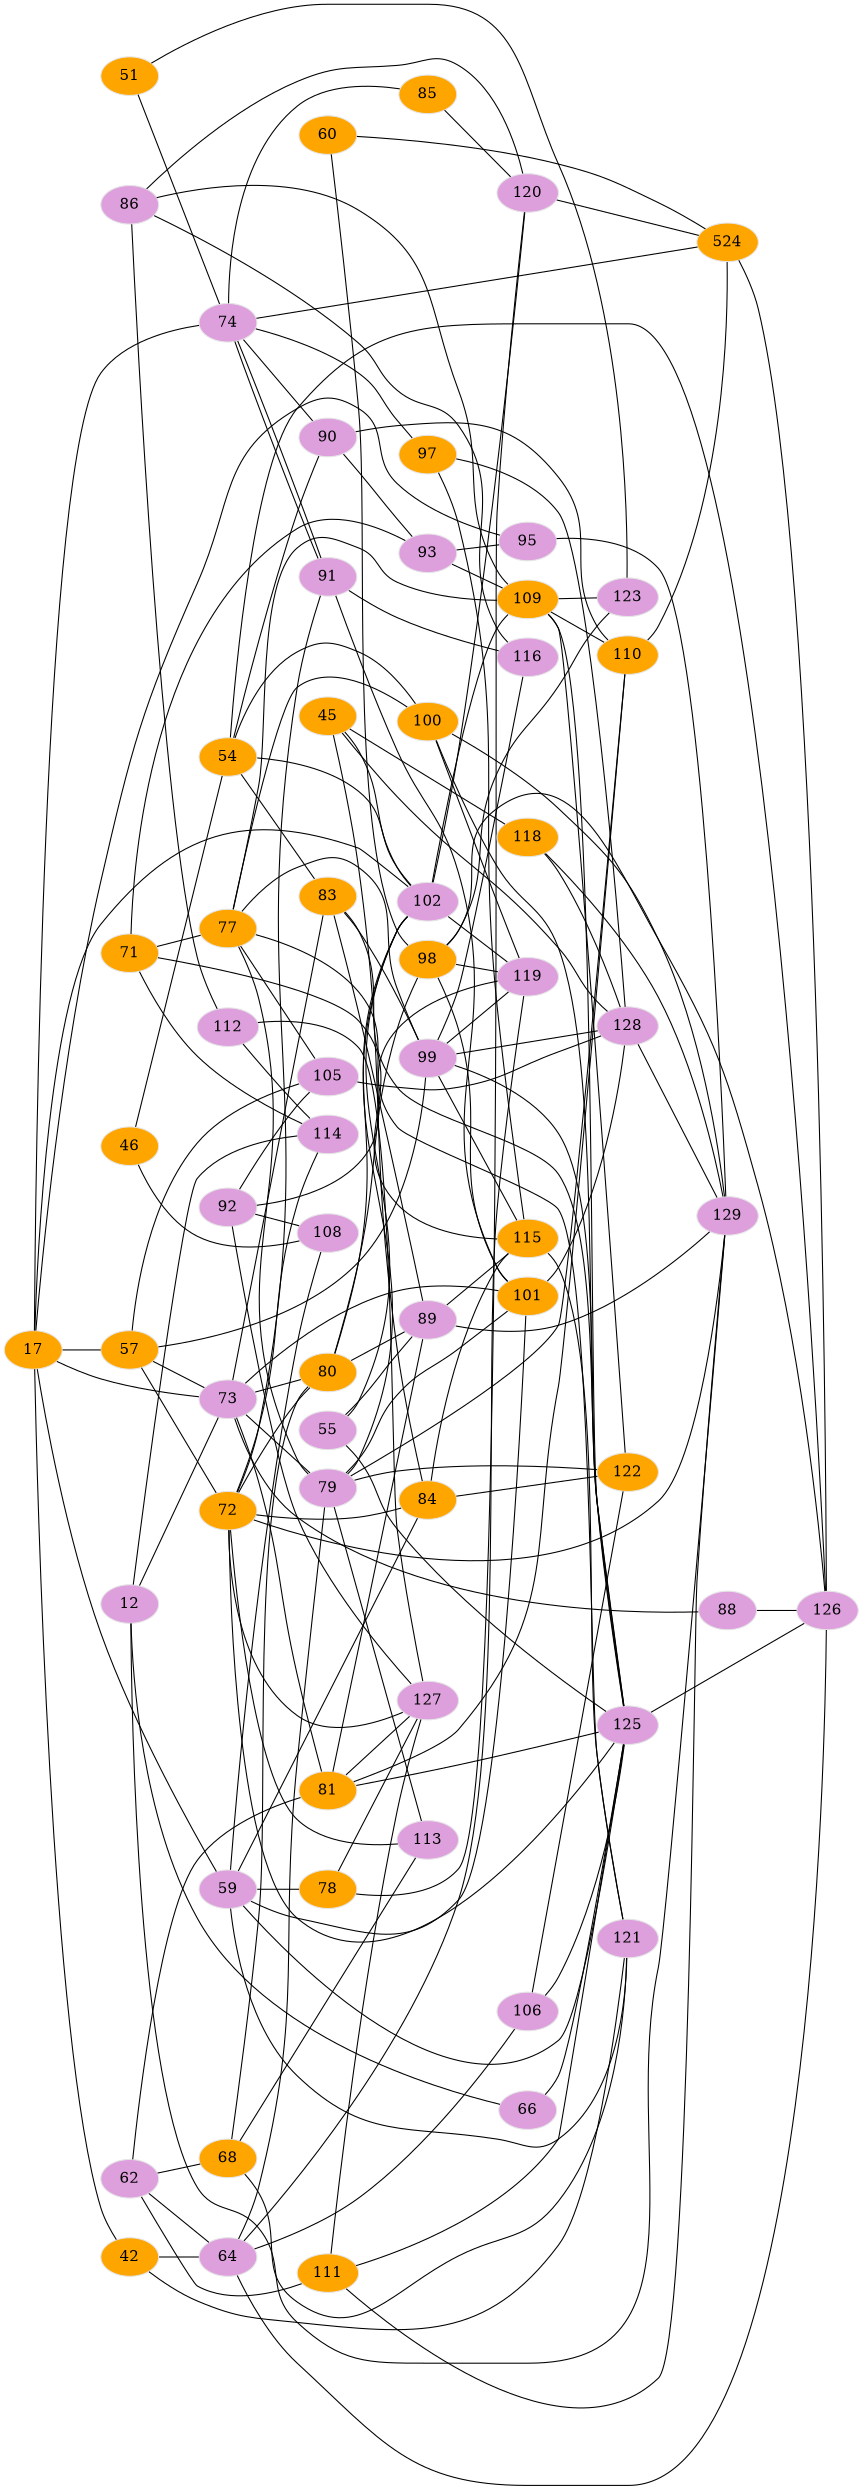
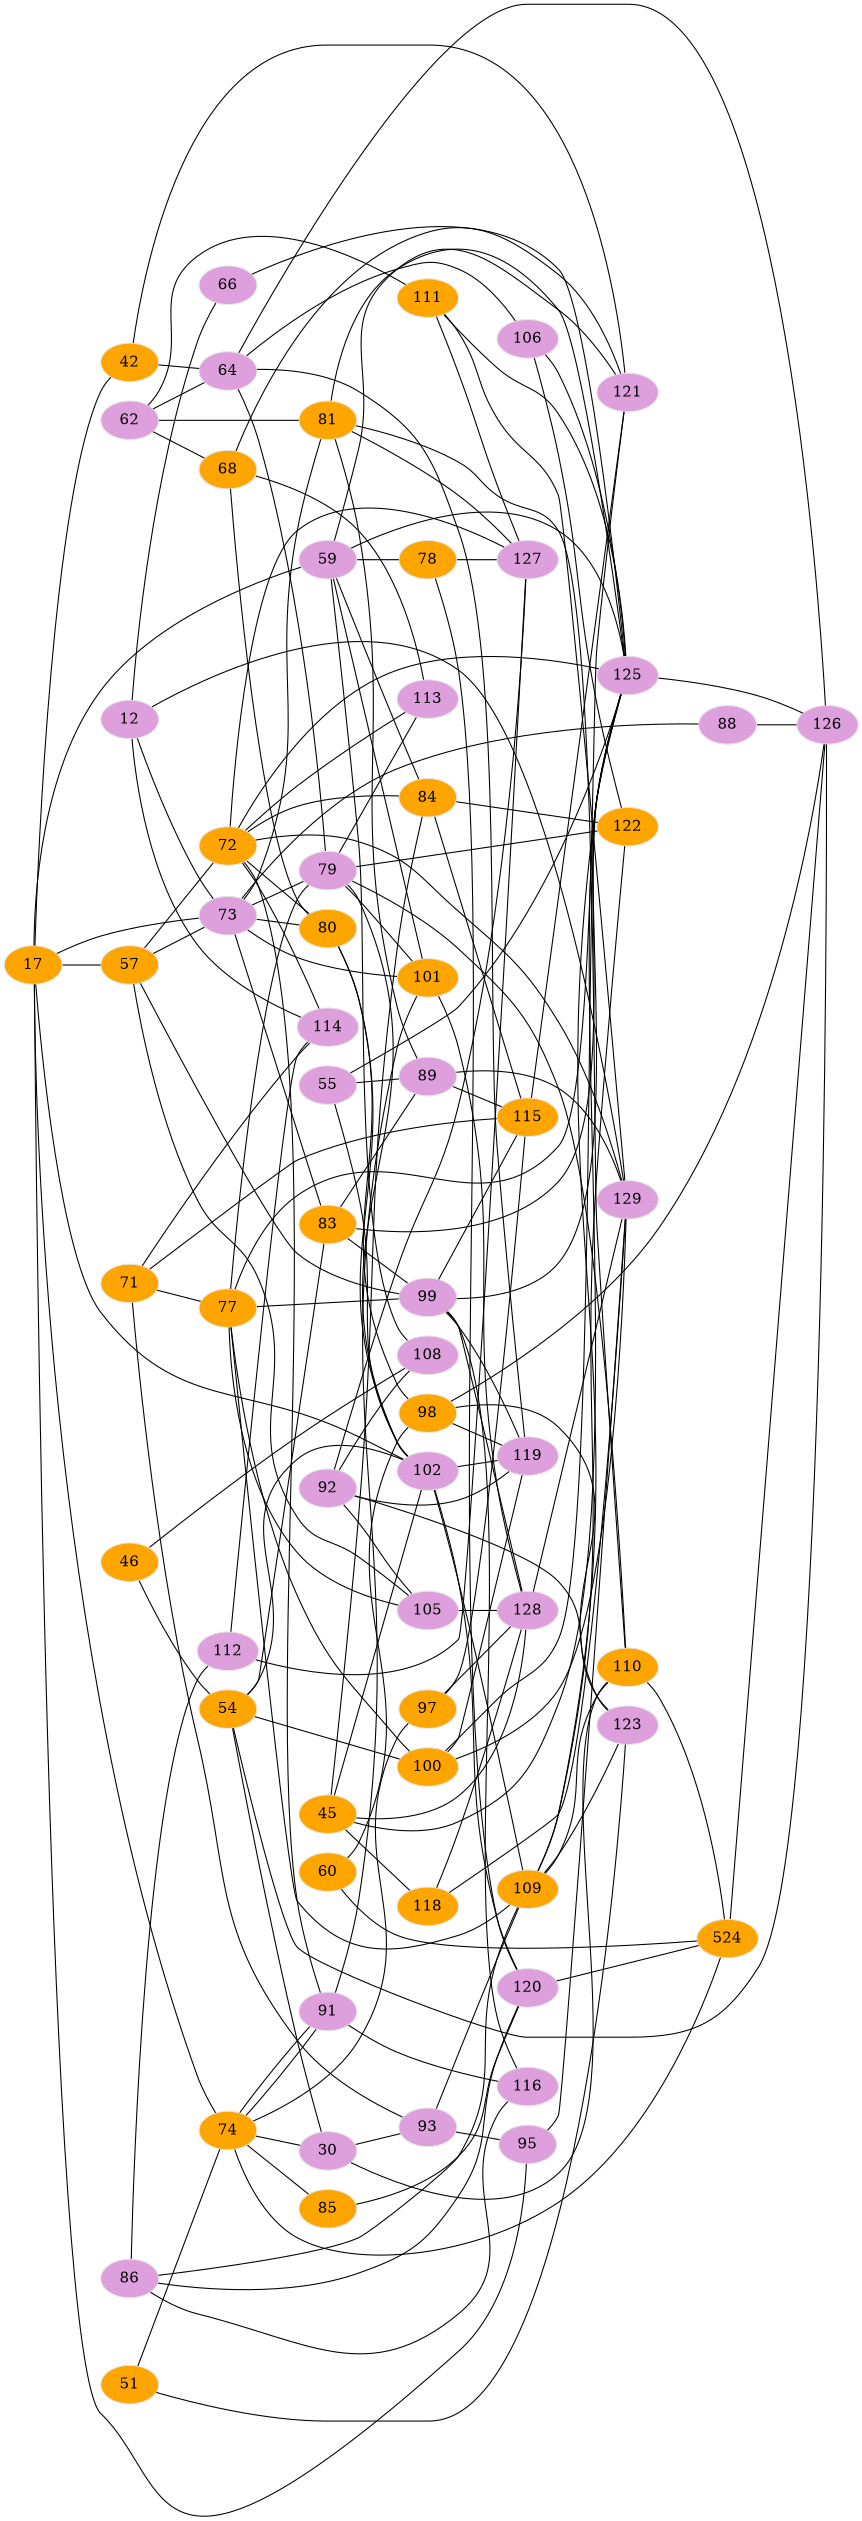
node "74": fillcolor plum -> orange
node "90": label "90" -> "30"
edge "98" -- "101": removed
edge "125" -- "45": added
edge "89" -- "80": removed
edge "92" -- "123": added
